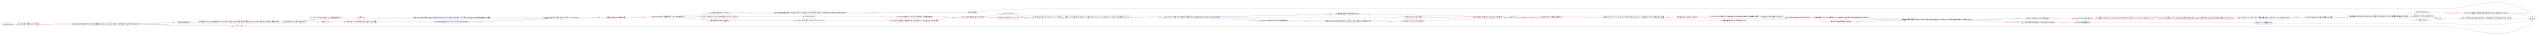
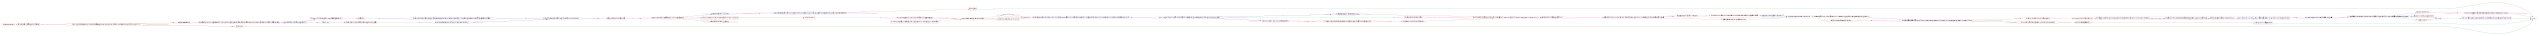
node "อาจจะ หวังว่าจะเป็นอย่างนั้นนะ เขาต้องแบกรับกับอะไรมากมายเลย": removed
